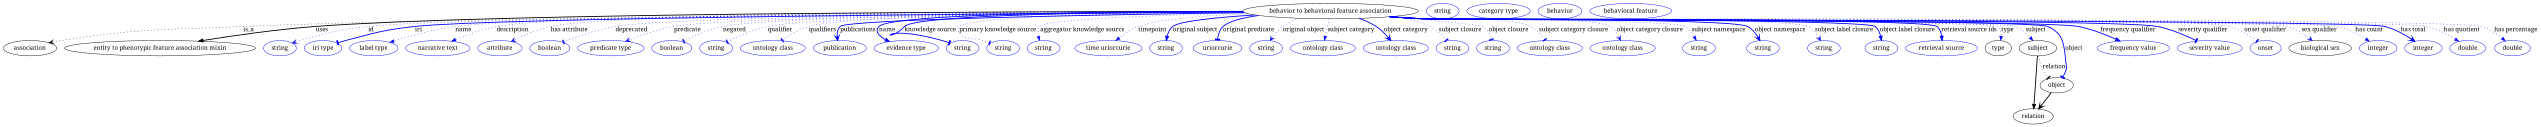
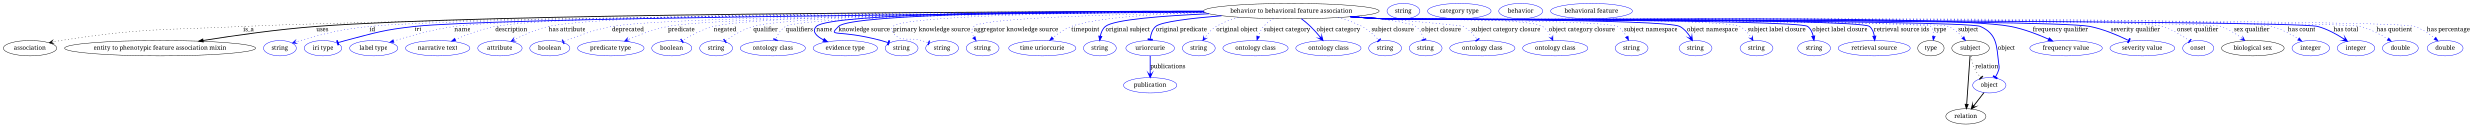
edge "behavior to behavioral feature association" -> "publication": now "uriorcurie" -> "publication"
node "object": color black -> blue
